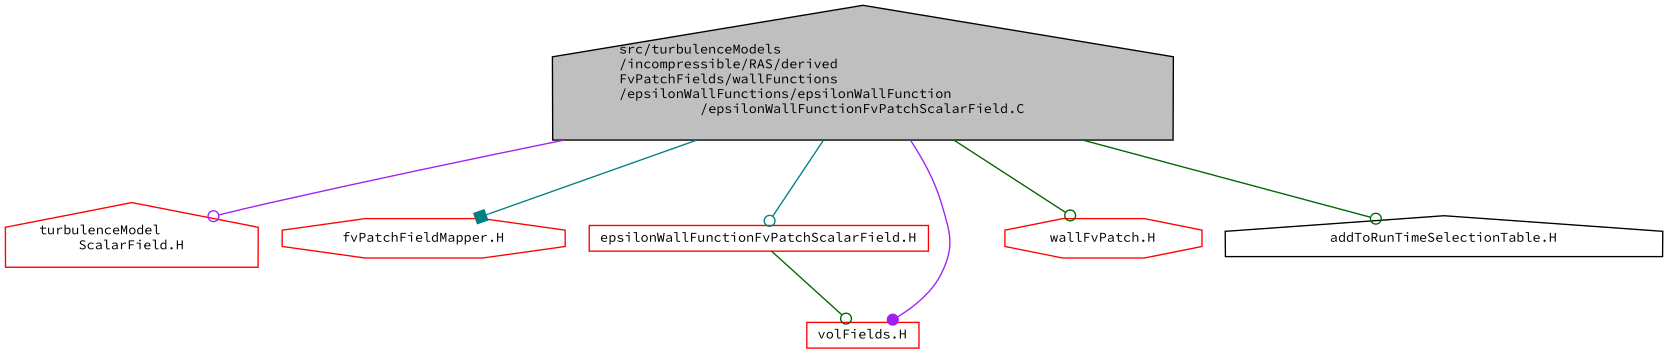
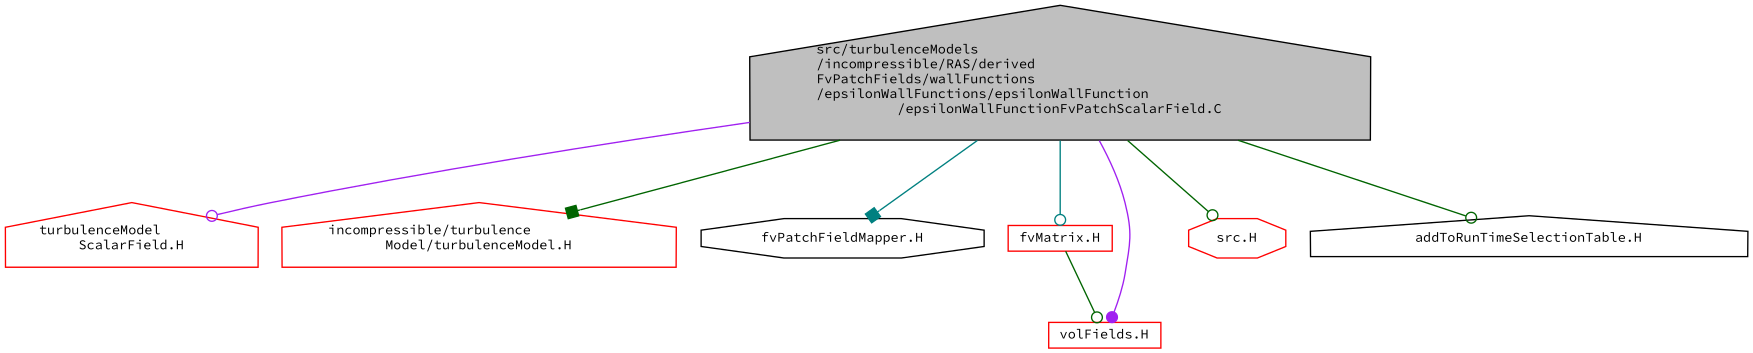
node "fvPatchFieldMapper.H": color red -> black
node "incompressible/turbulence Model/turbulenceModel.H": added
node "epsilonWallFunctionFvPatchScalarField.H": label "epsilonWallFunctionFvPatchScalarField.H" -> "fvMatrix.H"
node "wallFvPatch.H": label "wallFvPatch.H" -> "src.H"
